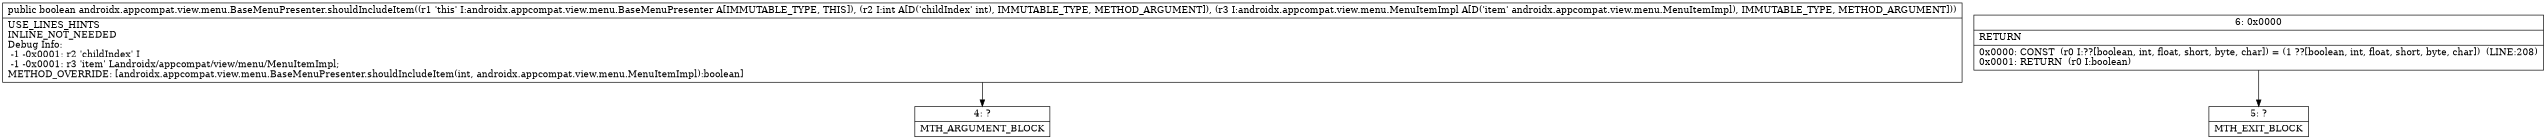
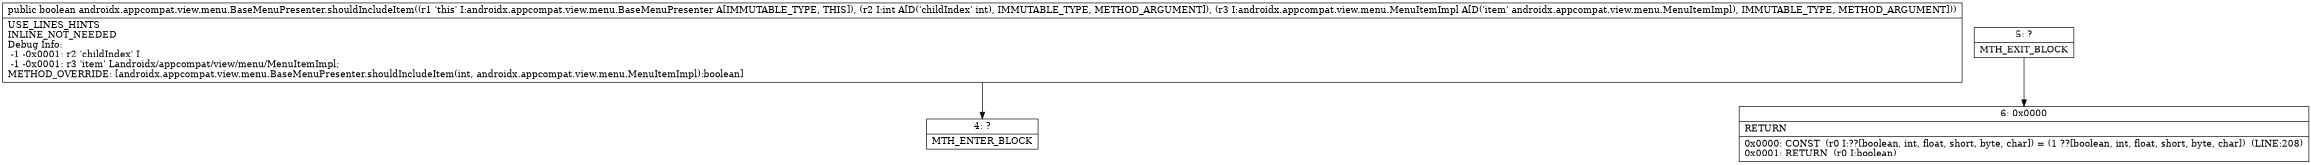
edge "6: 0x0000" -> "5: ?": reversed
node "4: ?": text "MTH_ARGUMENT_BLOCK" -> "MTH_ENTER_BLOCK"
